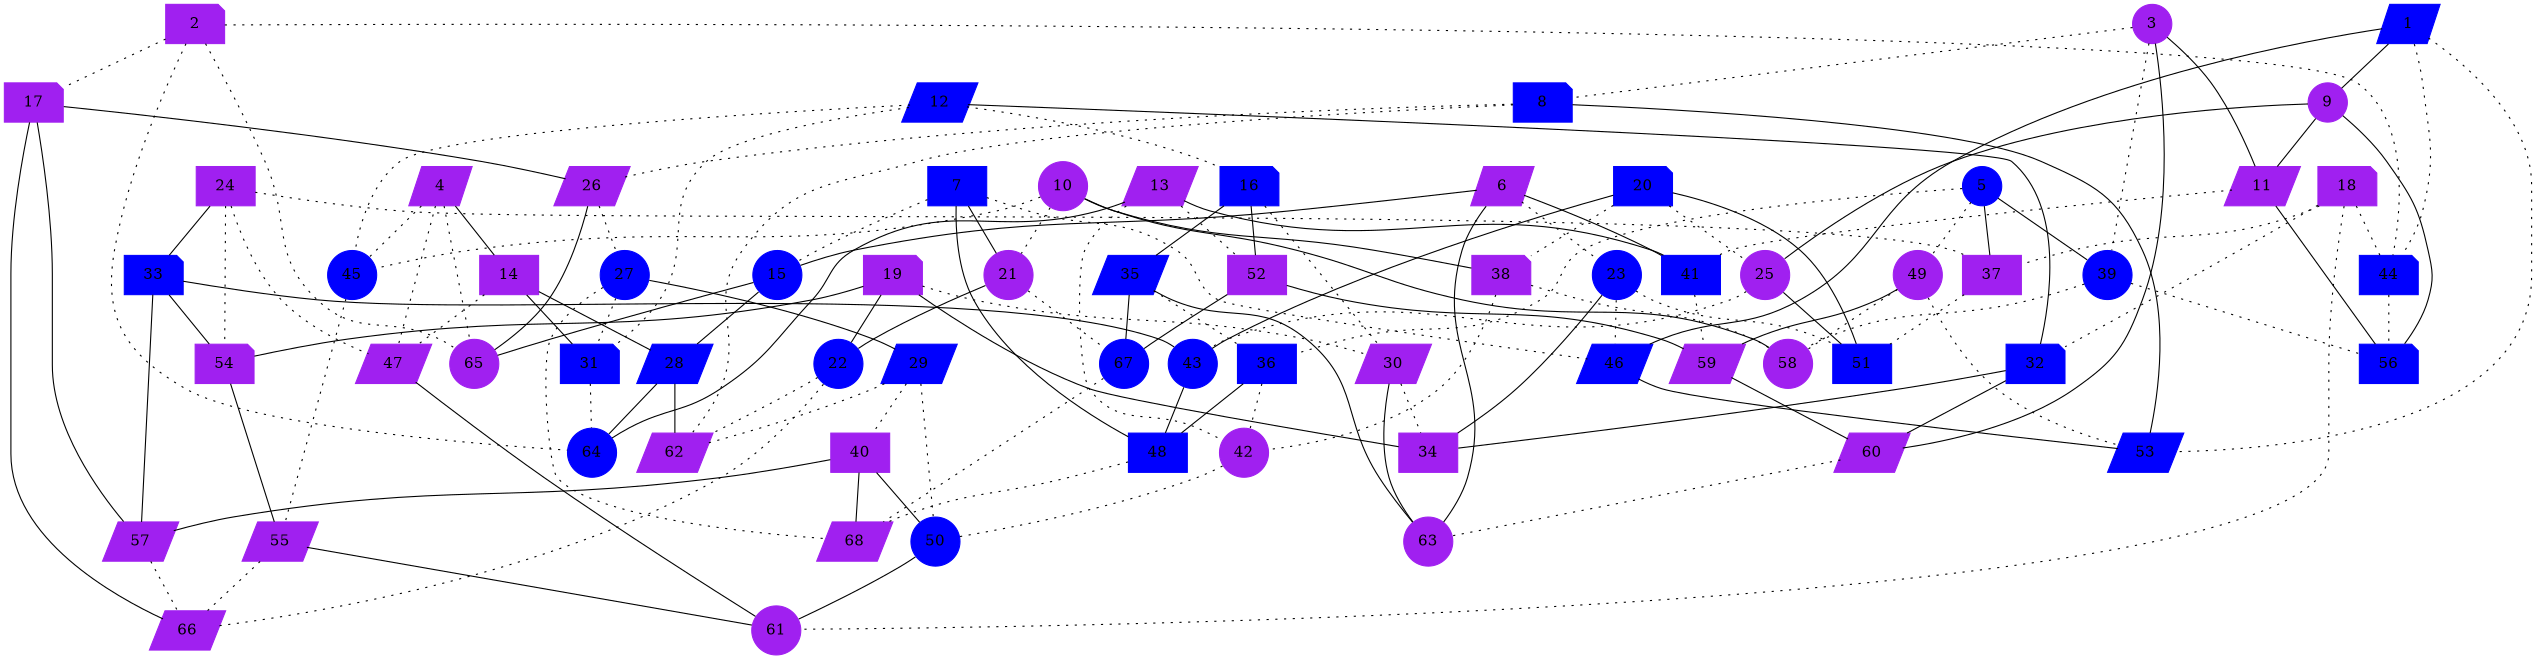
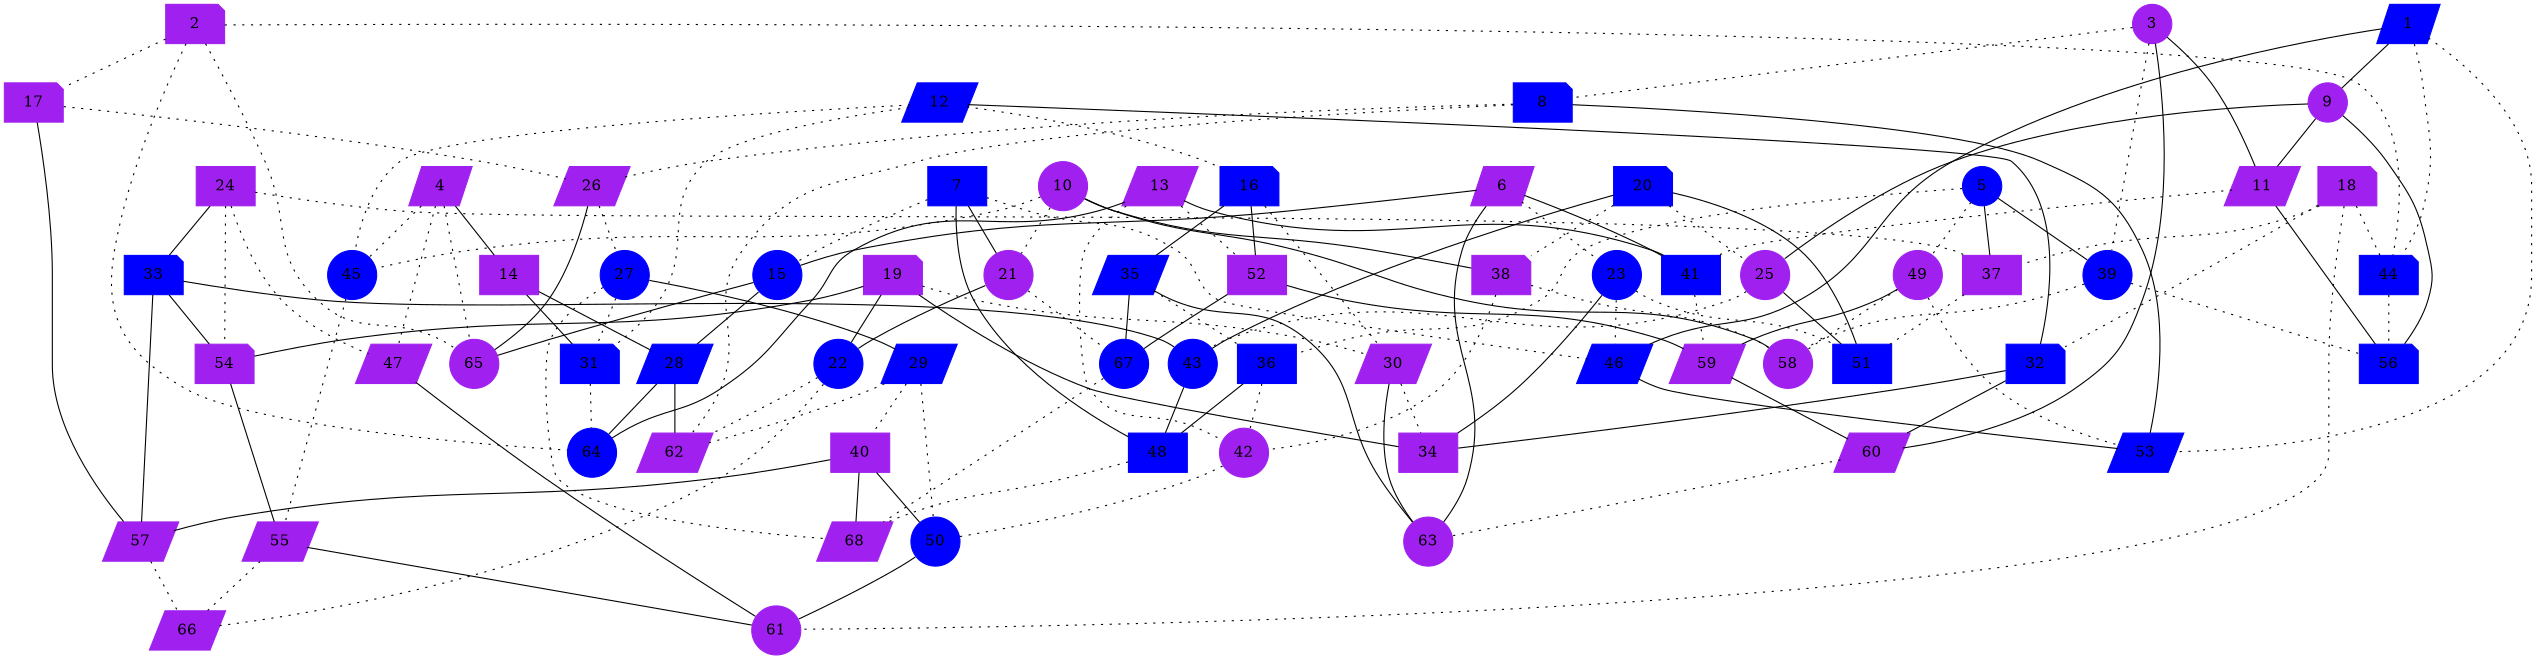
edge "17" -- "26": style solid -> dotted
edge "14" -- "47": removed
edge "17" -- "66": removed
